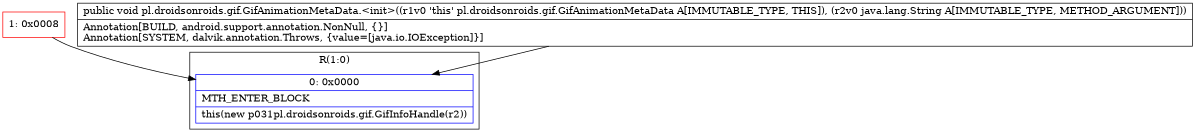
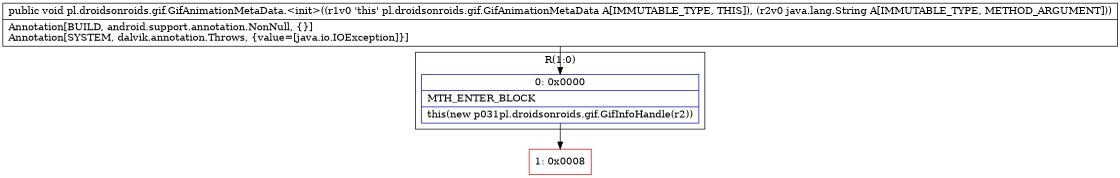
edge "1: 0x0008" -> "0: 0x0000": reversed
